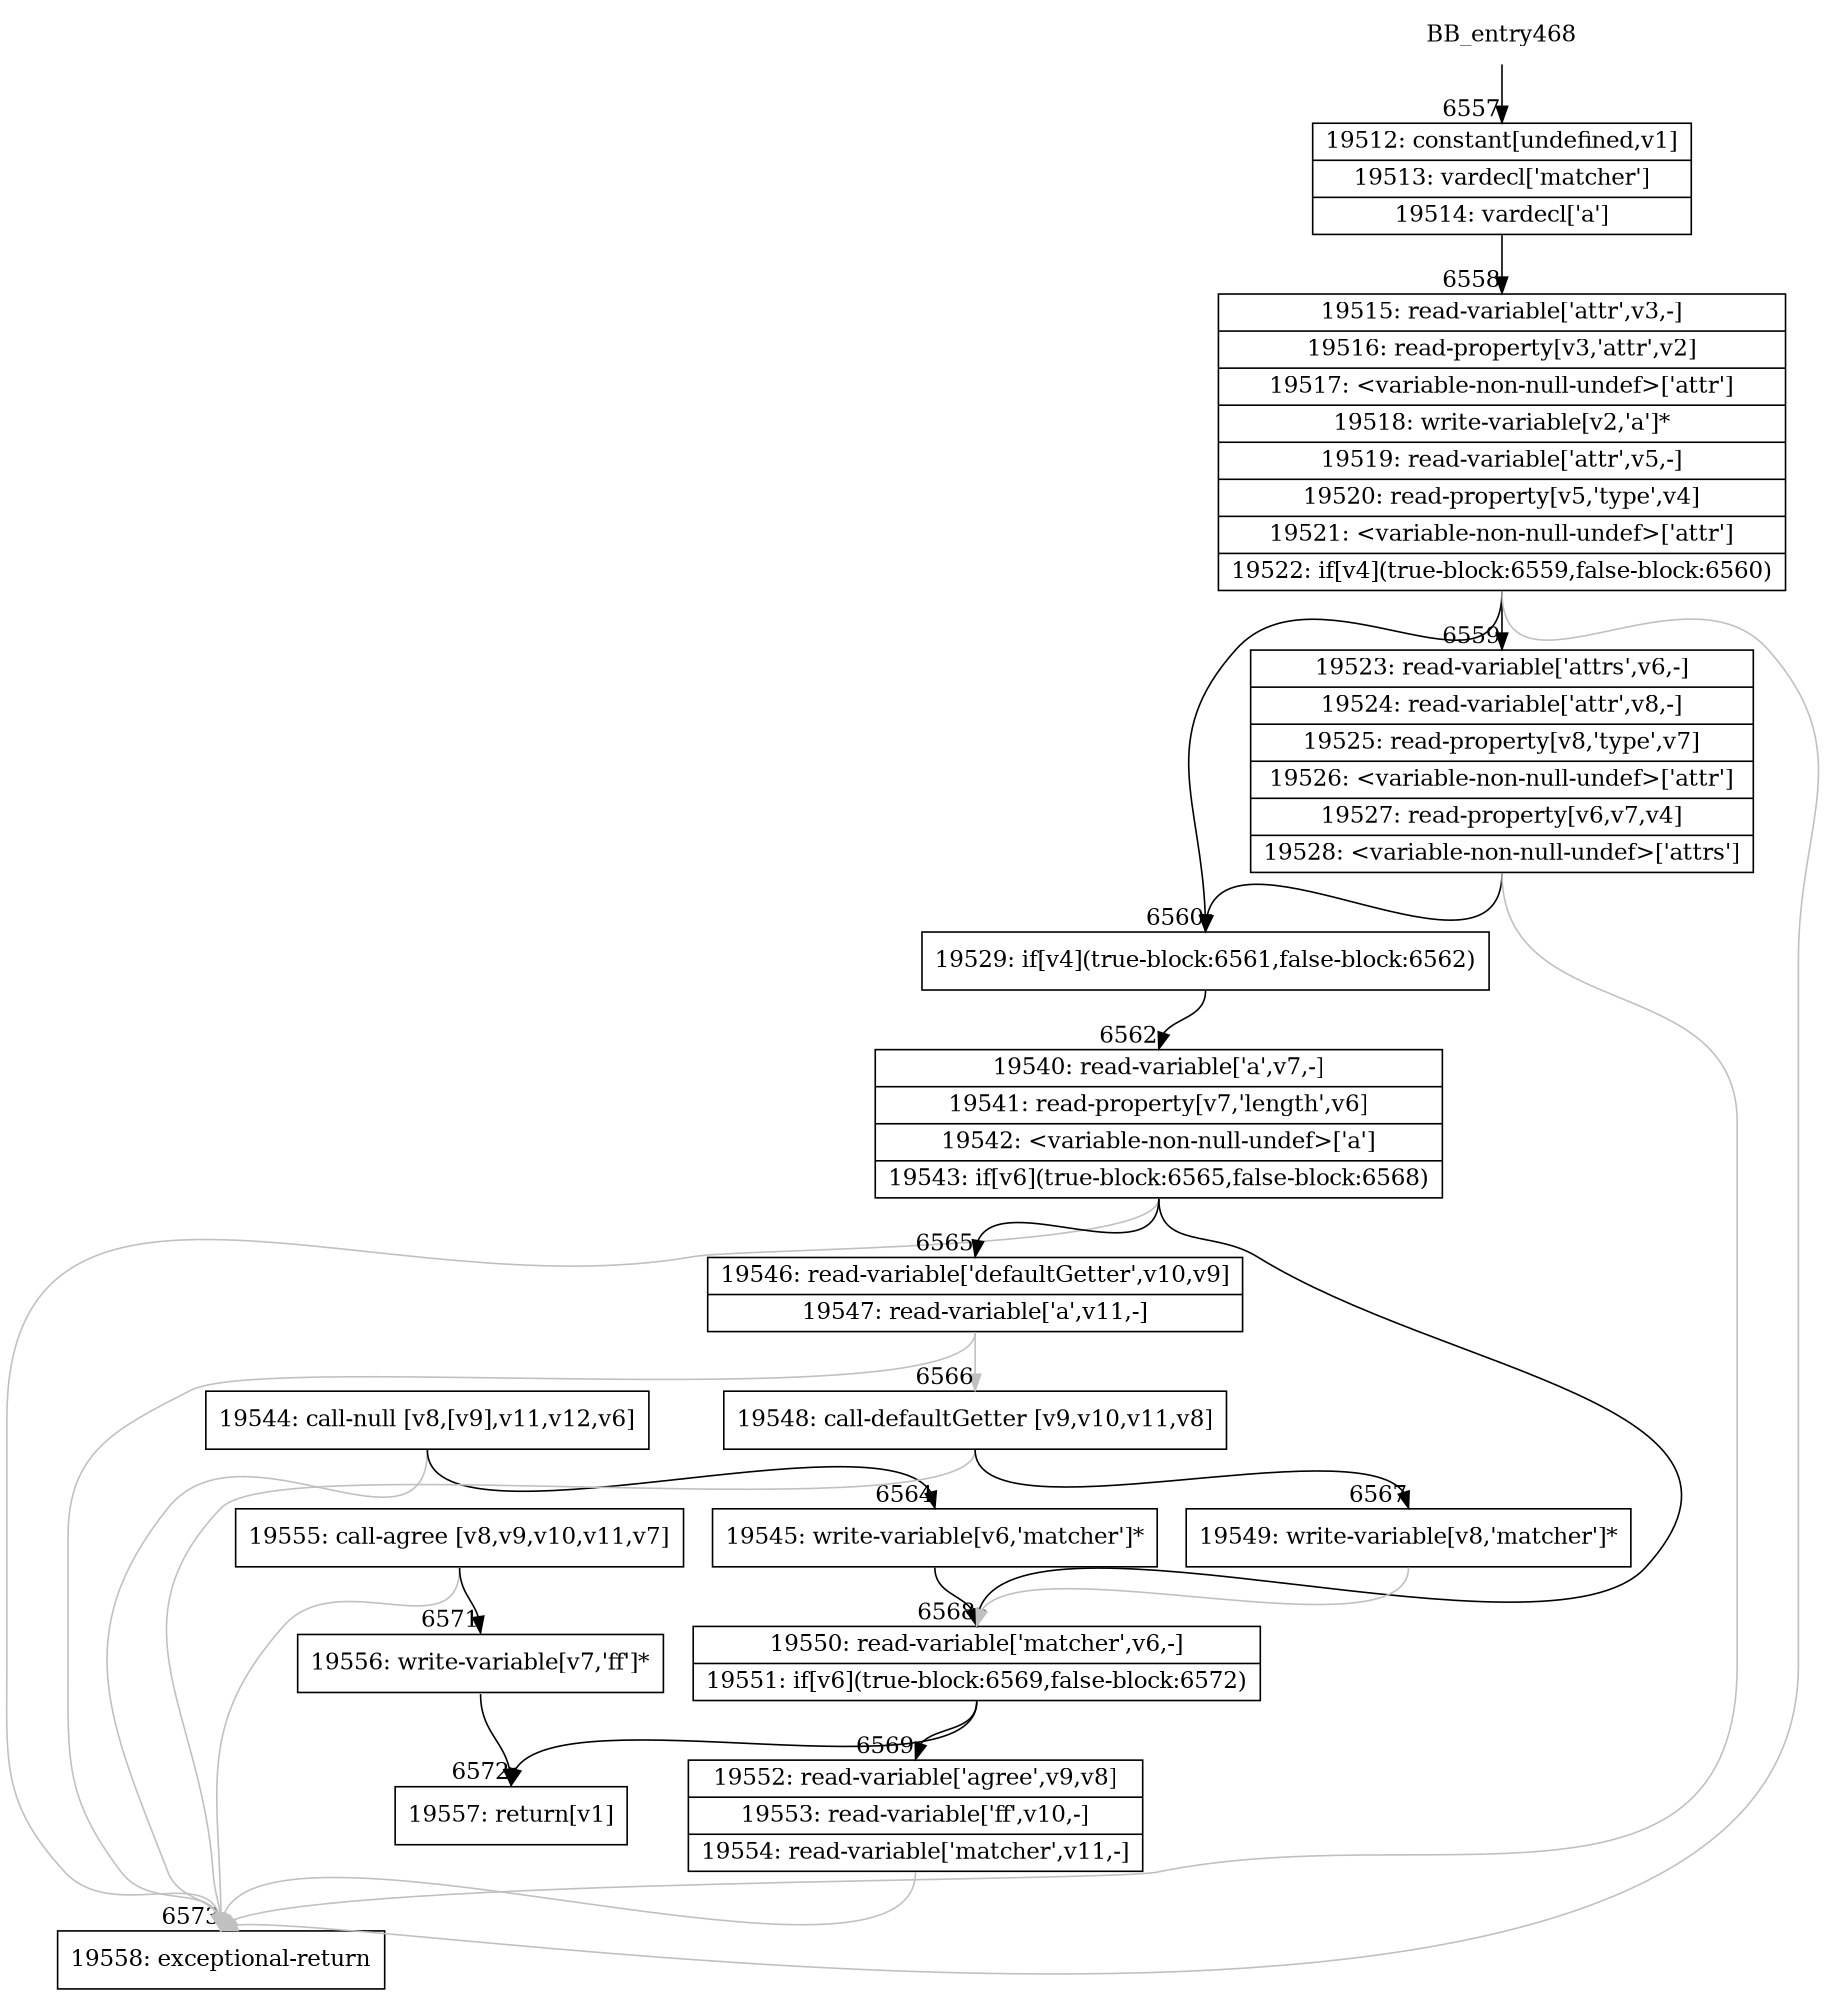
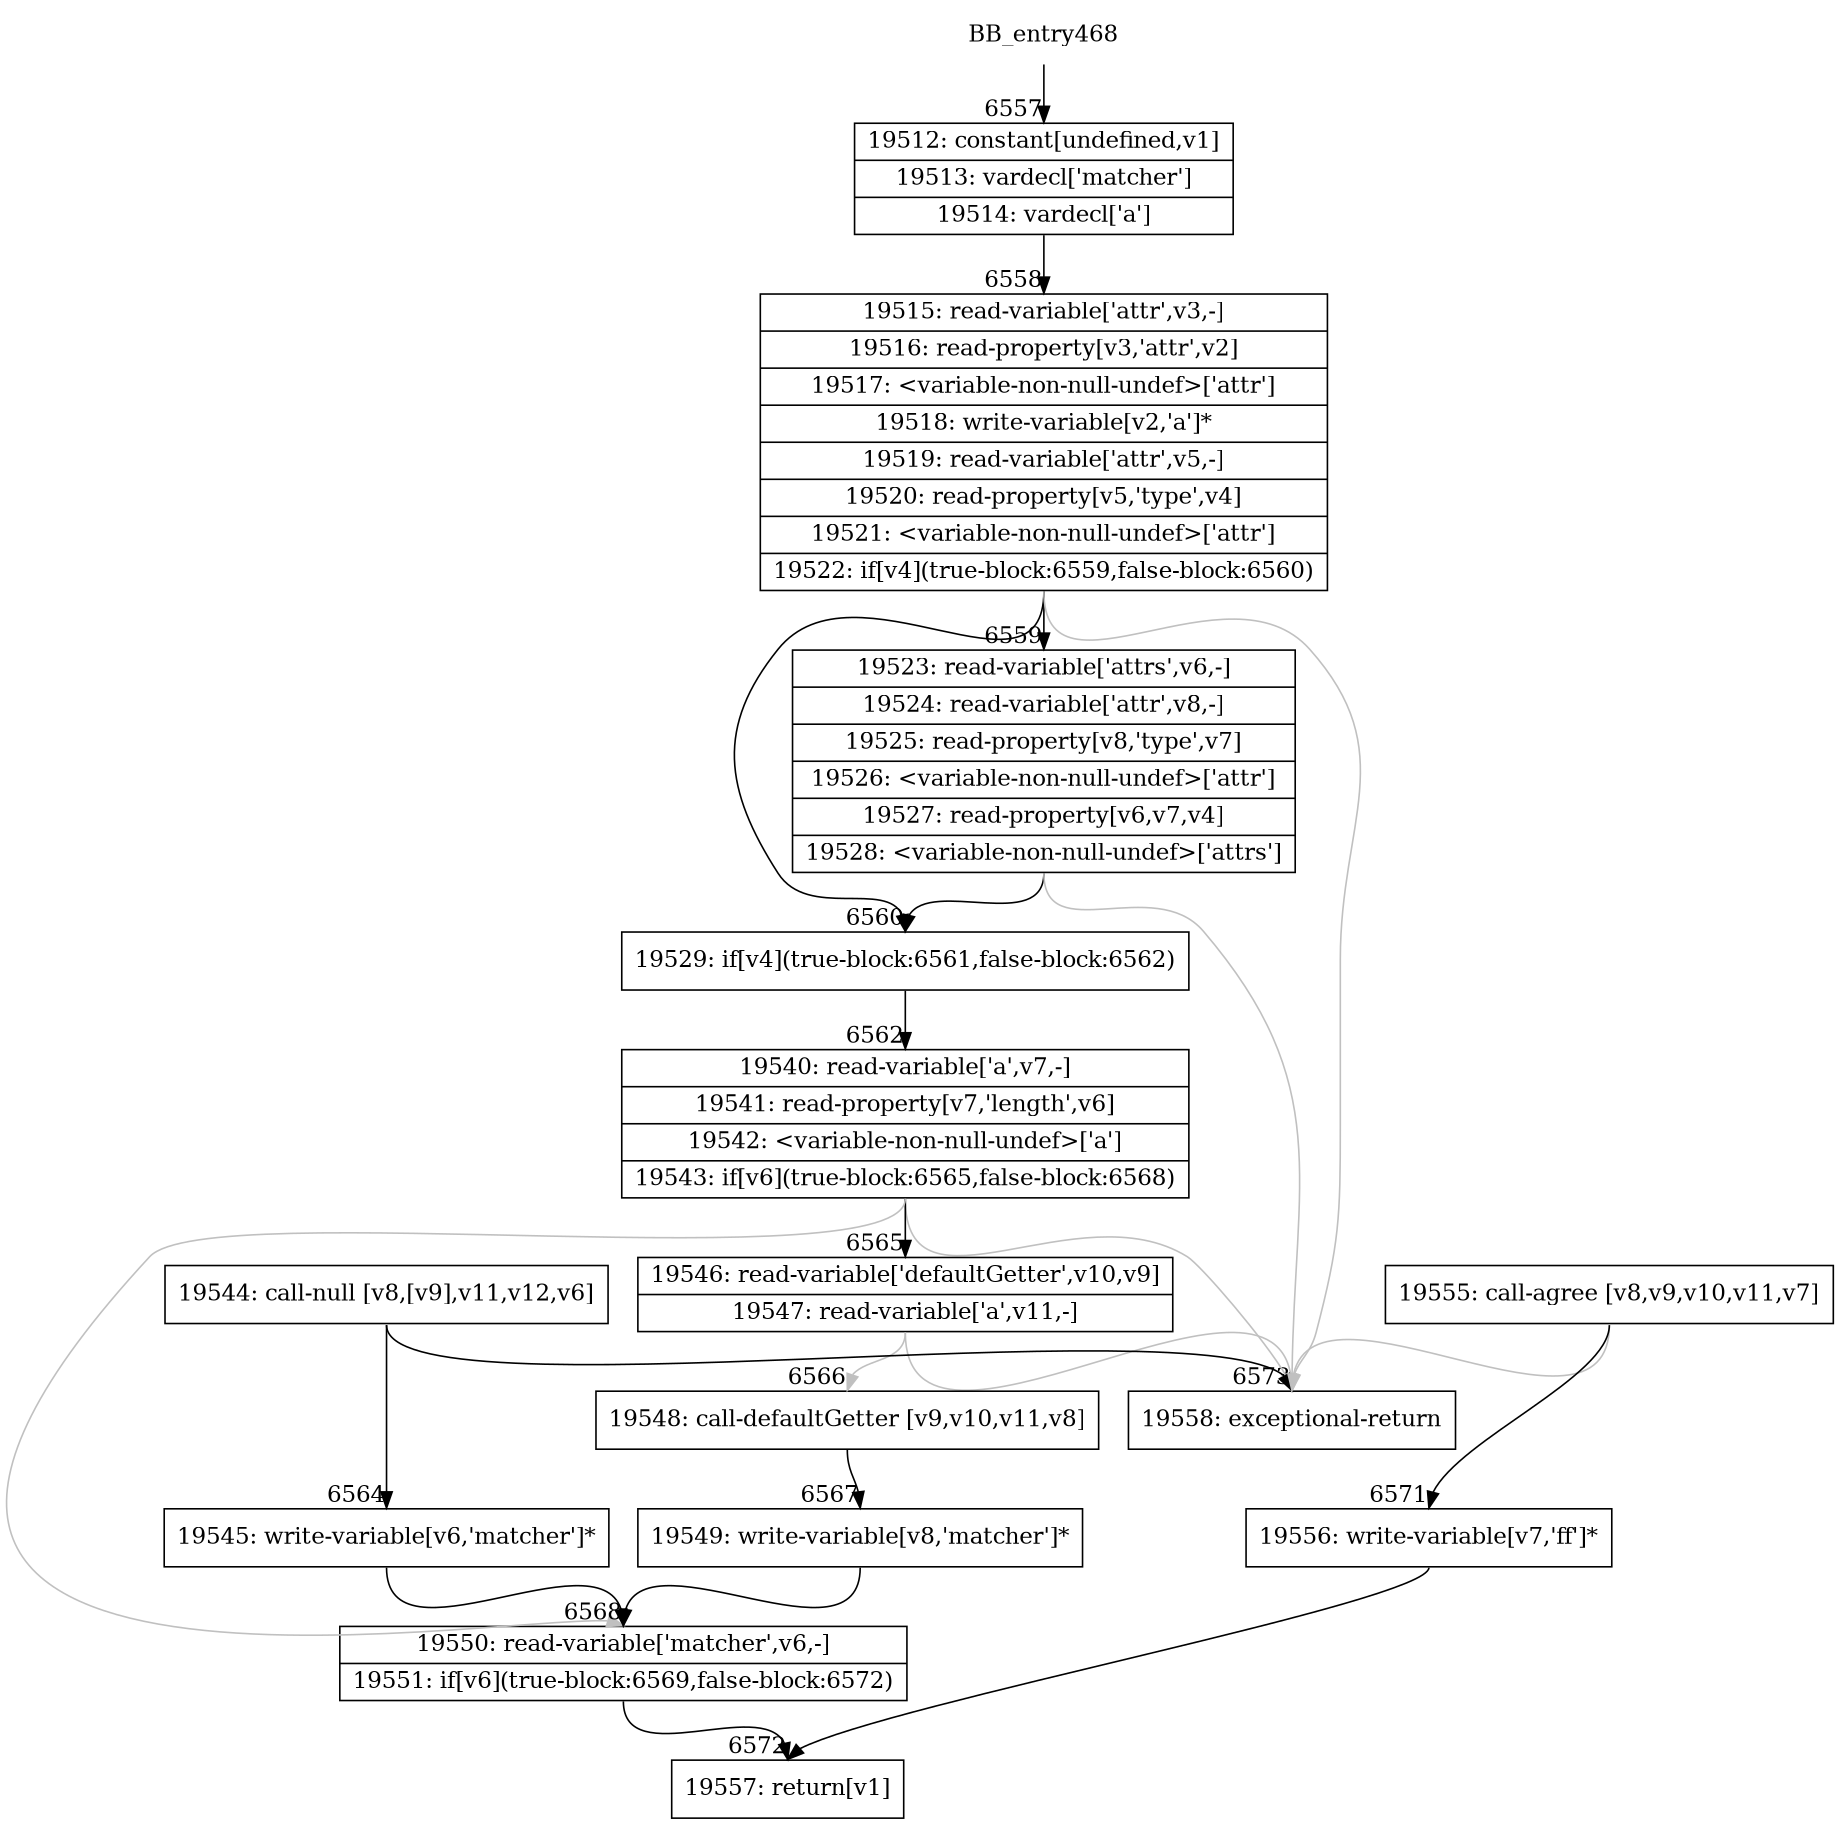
edge "19548: call-defaultGetter [v9,v10,v11,v8]" -> "19558: exceptional-return": removed
edge "19540: read-variable['a',v7,-]" -> "19550: read-variable['matcher',v6,-]": color black -> gray
edge "19544: call-null [v8,[v9],v11,v12,v6]" -> "19558: exceptional-return": color gray -> black
edge "19549: write-variable[v8,'matcher']*" -> "19550: read-variable['matcher',v6,-]": color gray -> black
node "19552: read-variable['agree',v9,v8]": removed
